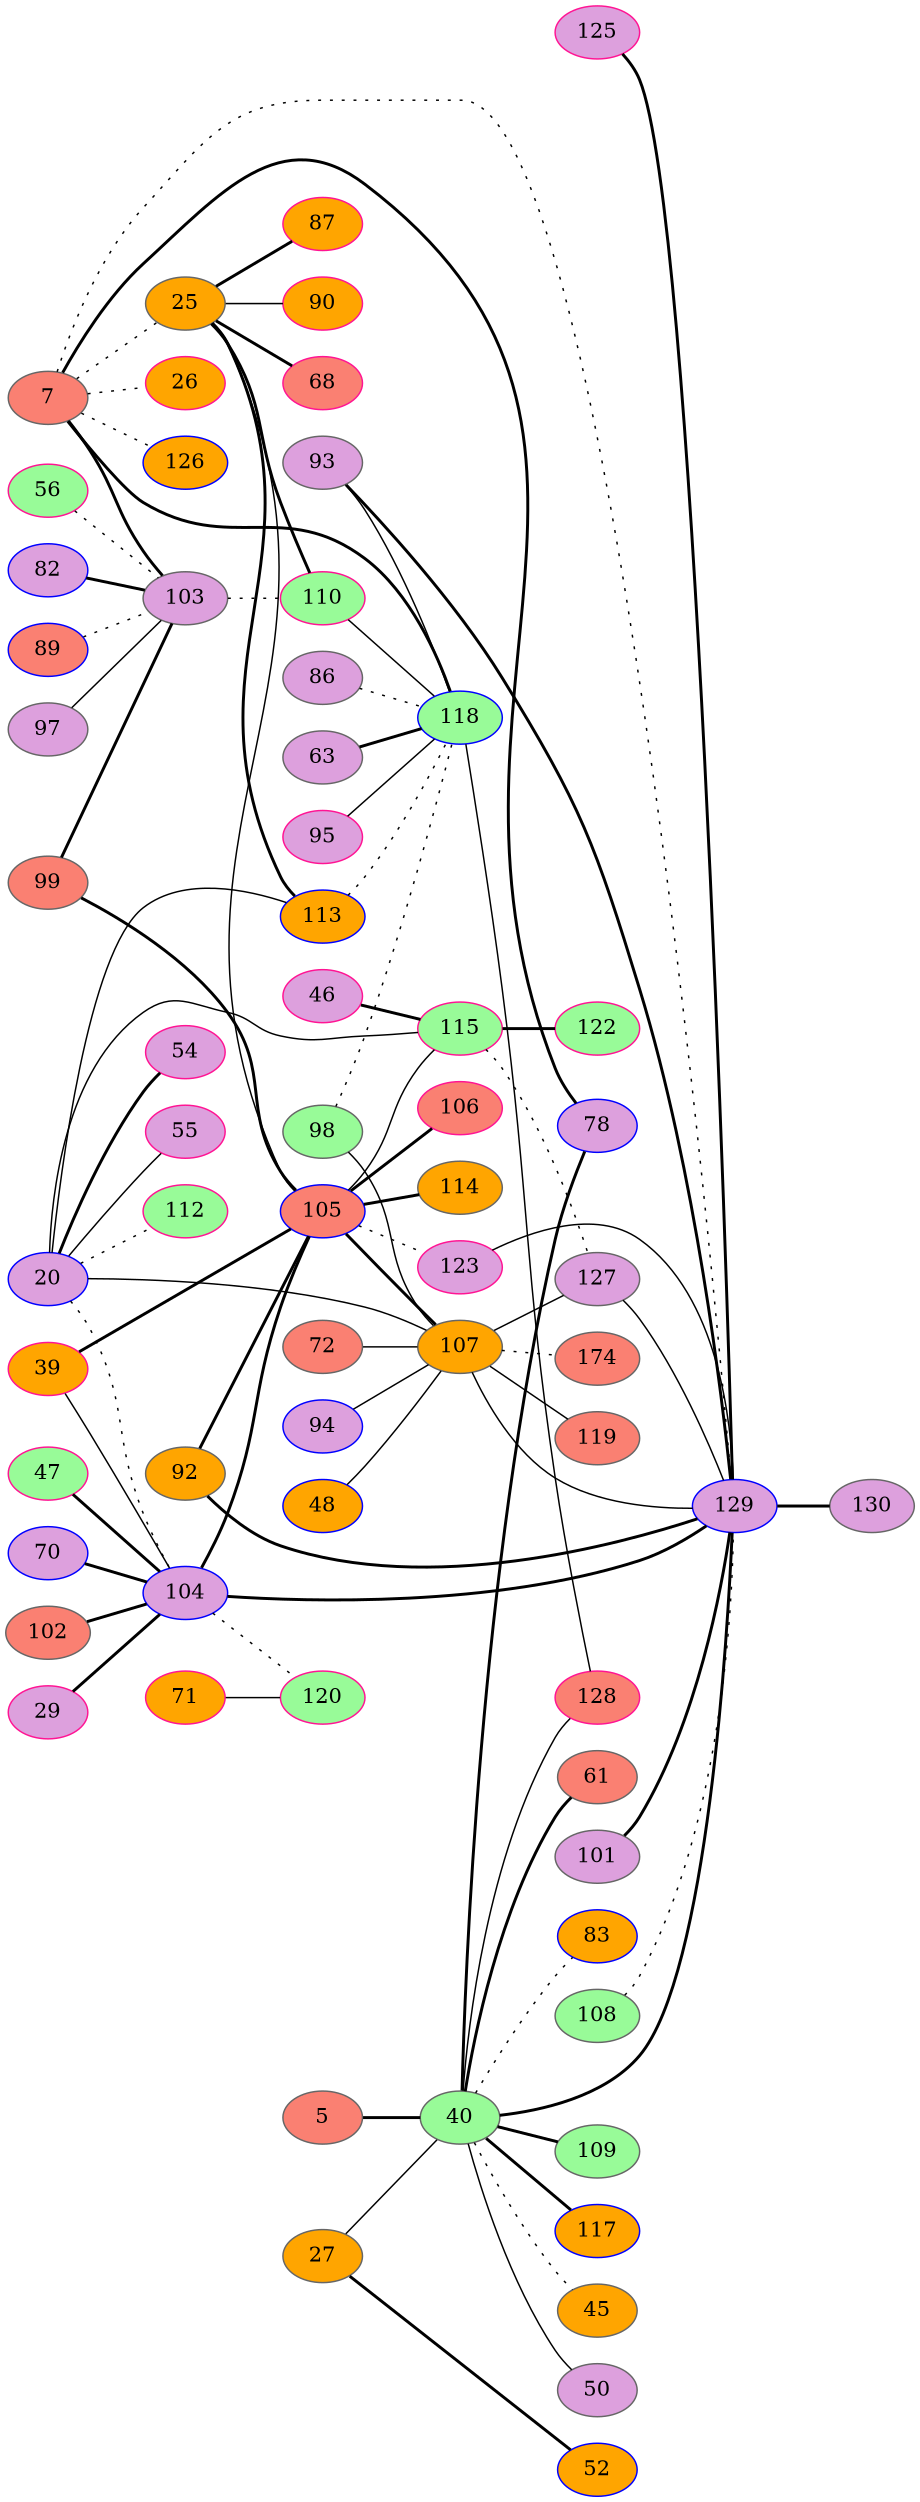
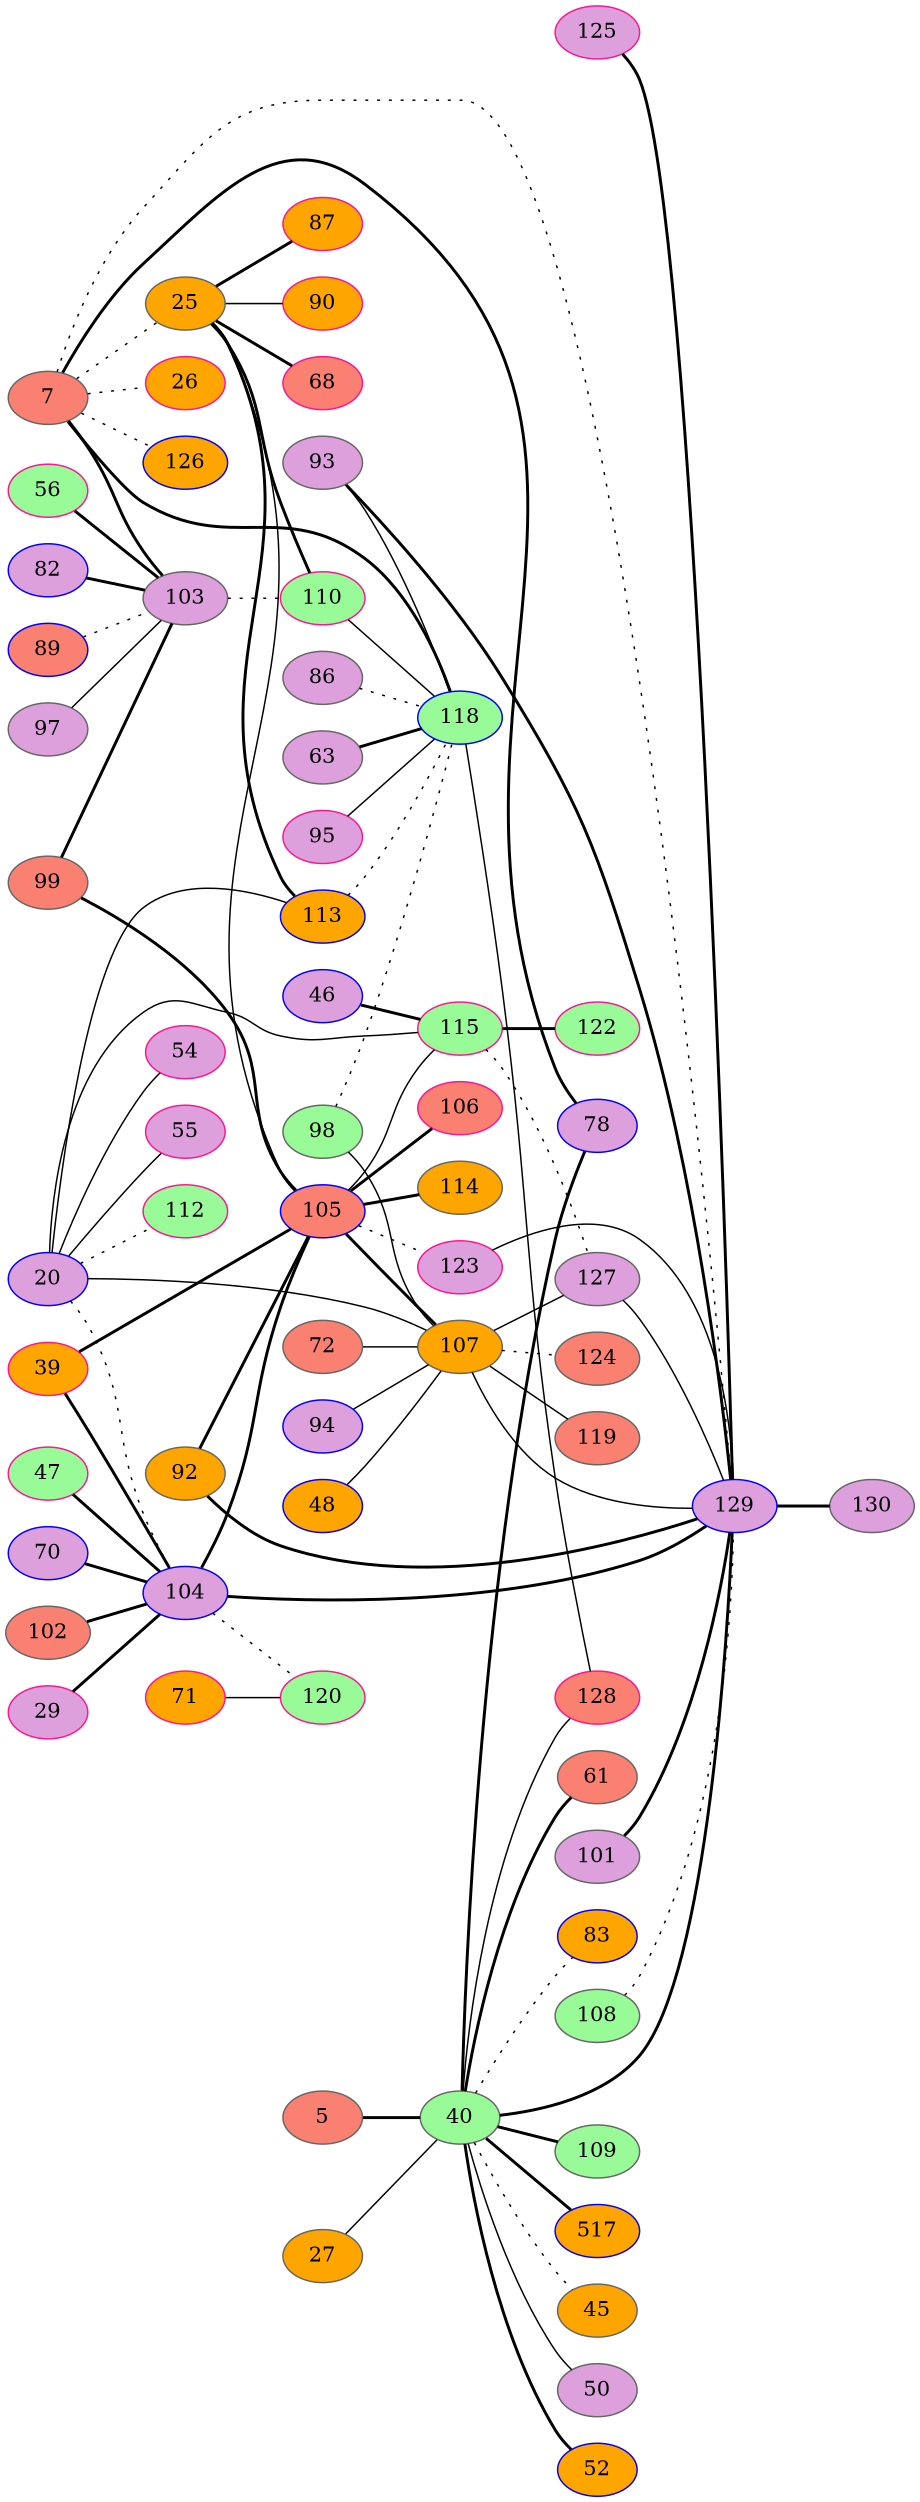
edge "56" -- "103": style dotted -> bold
node "46": color deeppink -> blue
edge "54" -- "20": style bold -> solid
node "174": label "174" -> "124"
edge "39" -- "104": style solid -> bold
node "117": label "117" -> "517"
edge "27" -- "52": now "40" -- "52"
